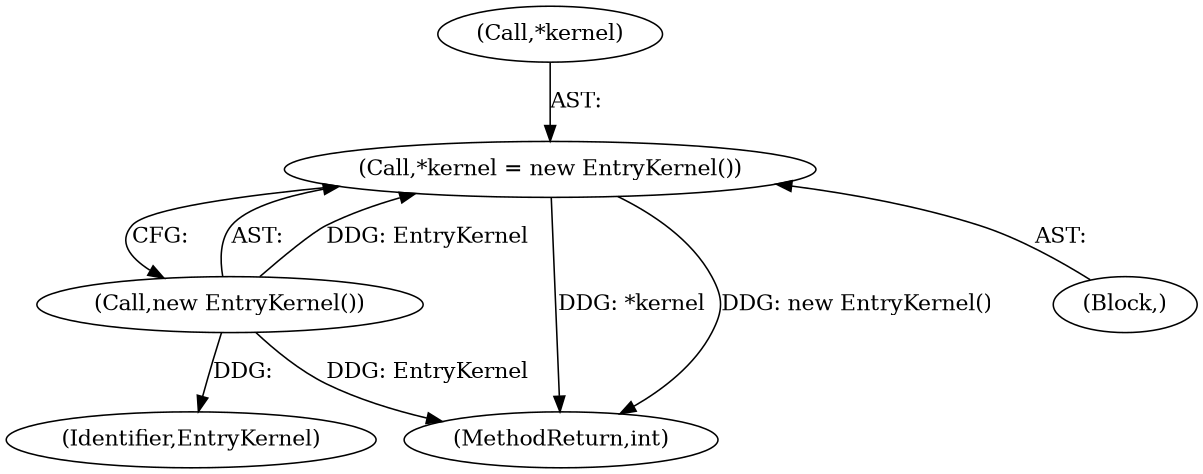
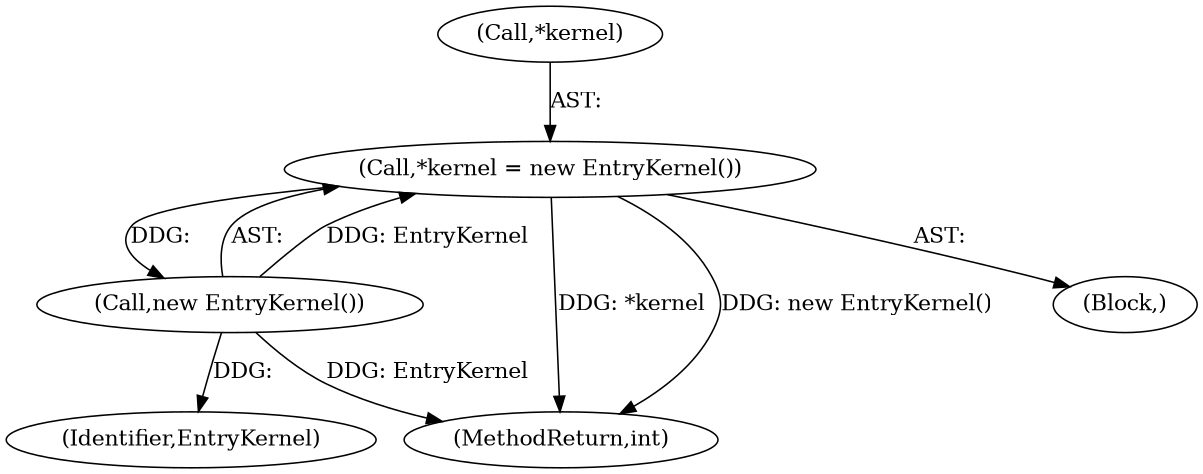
edge "(Block,)" -> "(Call,*kernel = new EntryKernel())": reversed
edge "(Call,*kernel = new EntryKernel())" -> "(Call,new EntryKernel())": label "CFG: " -> "DDG: "
